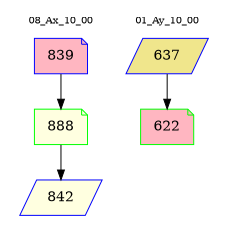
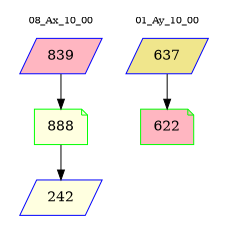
node "839": shape note -> parallelogram
node "842": label "842" -> "242"
